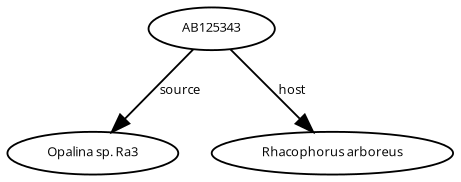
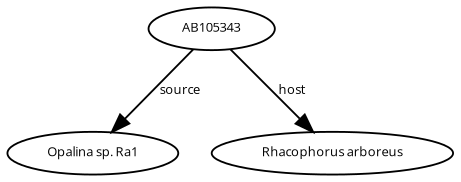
node "AB125343": label "AB125343" -> "AB105343"
node "Opalina sp. Ra3": label "Opalina sp. Ra3" -> "Opalina sp. Ra1"
